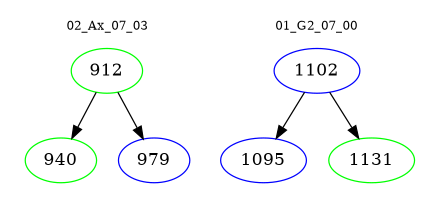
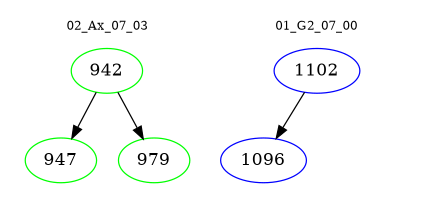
node "912": label "912" -> "942"
node "940": label "940" -> "947"
node "979": color blue -> green
node "1095": label "1095" -> "1096"
node "1131": removed
